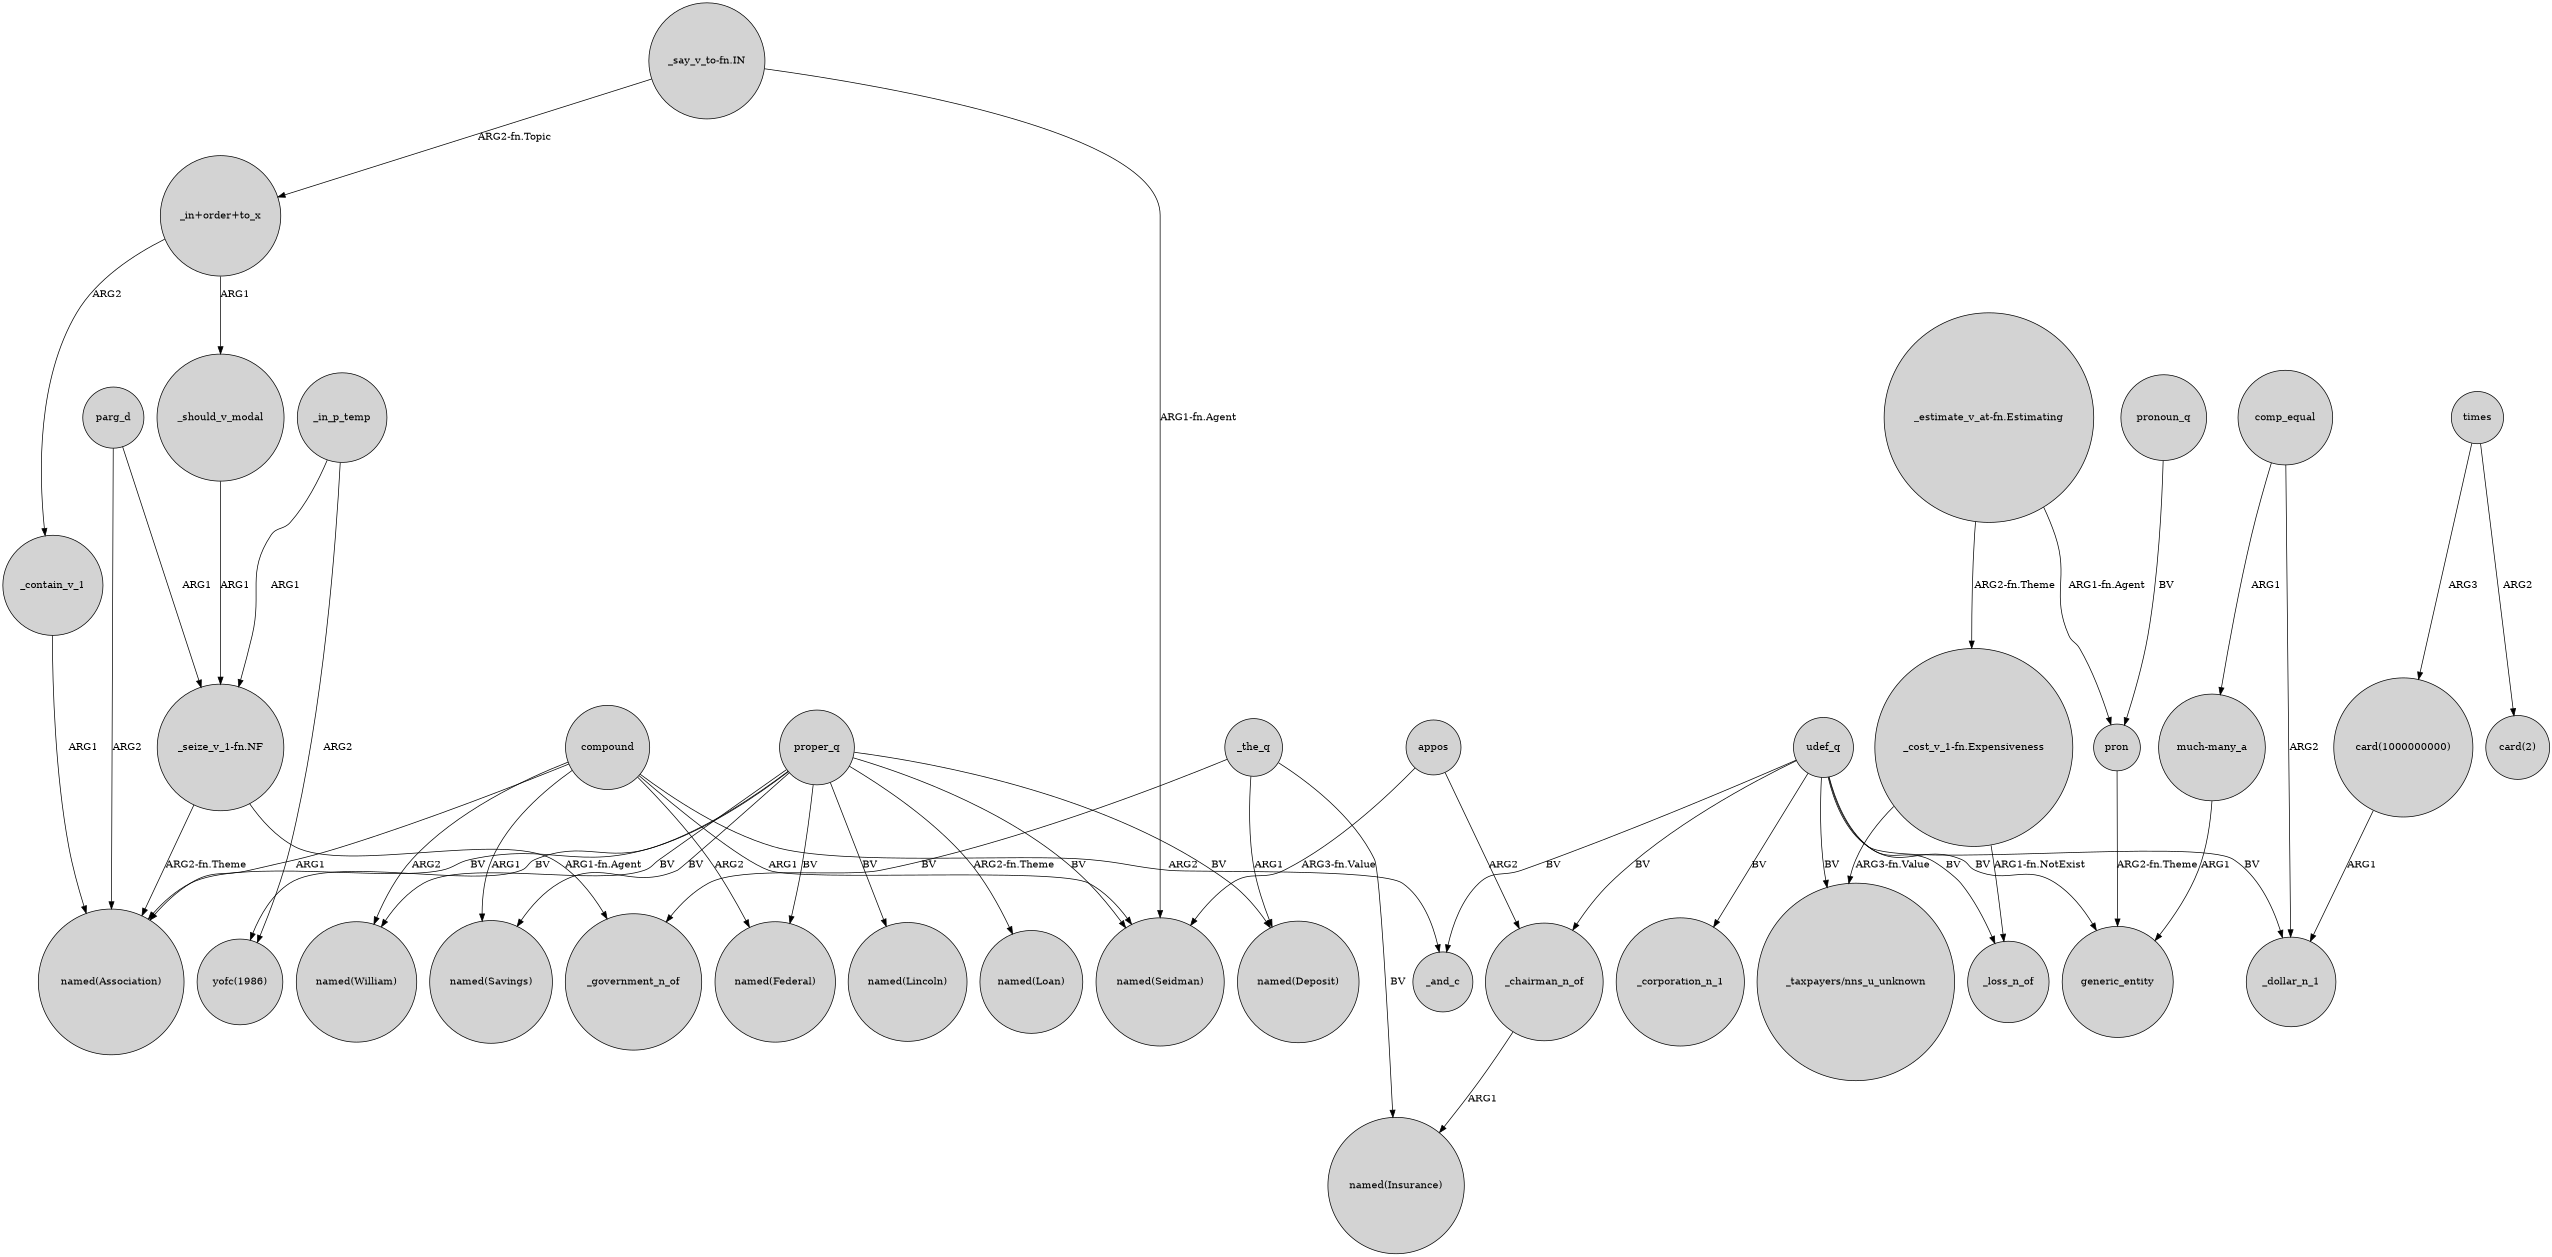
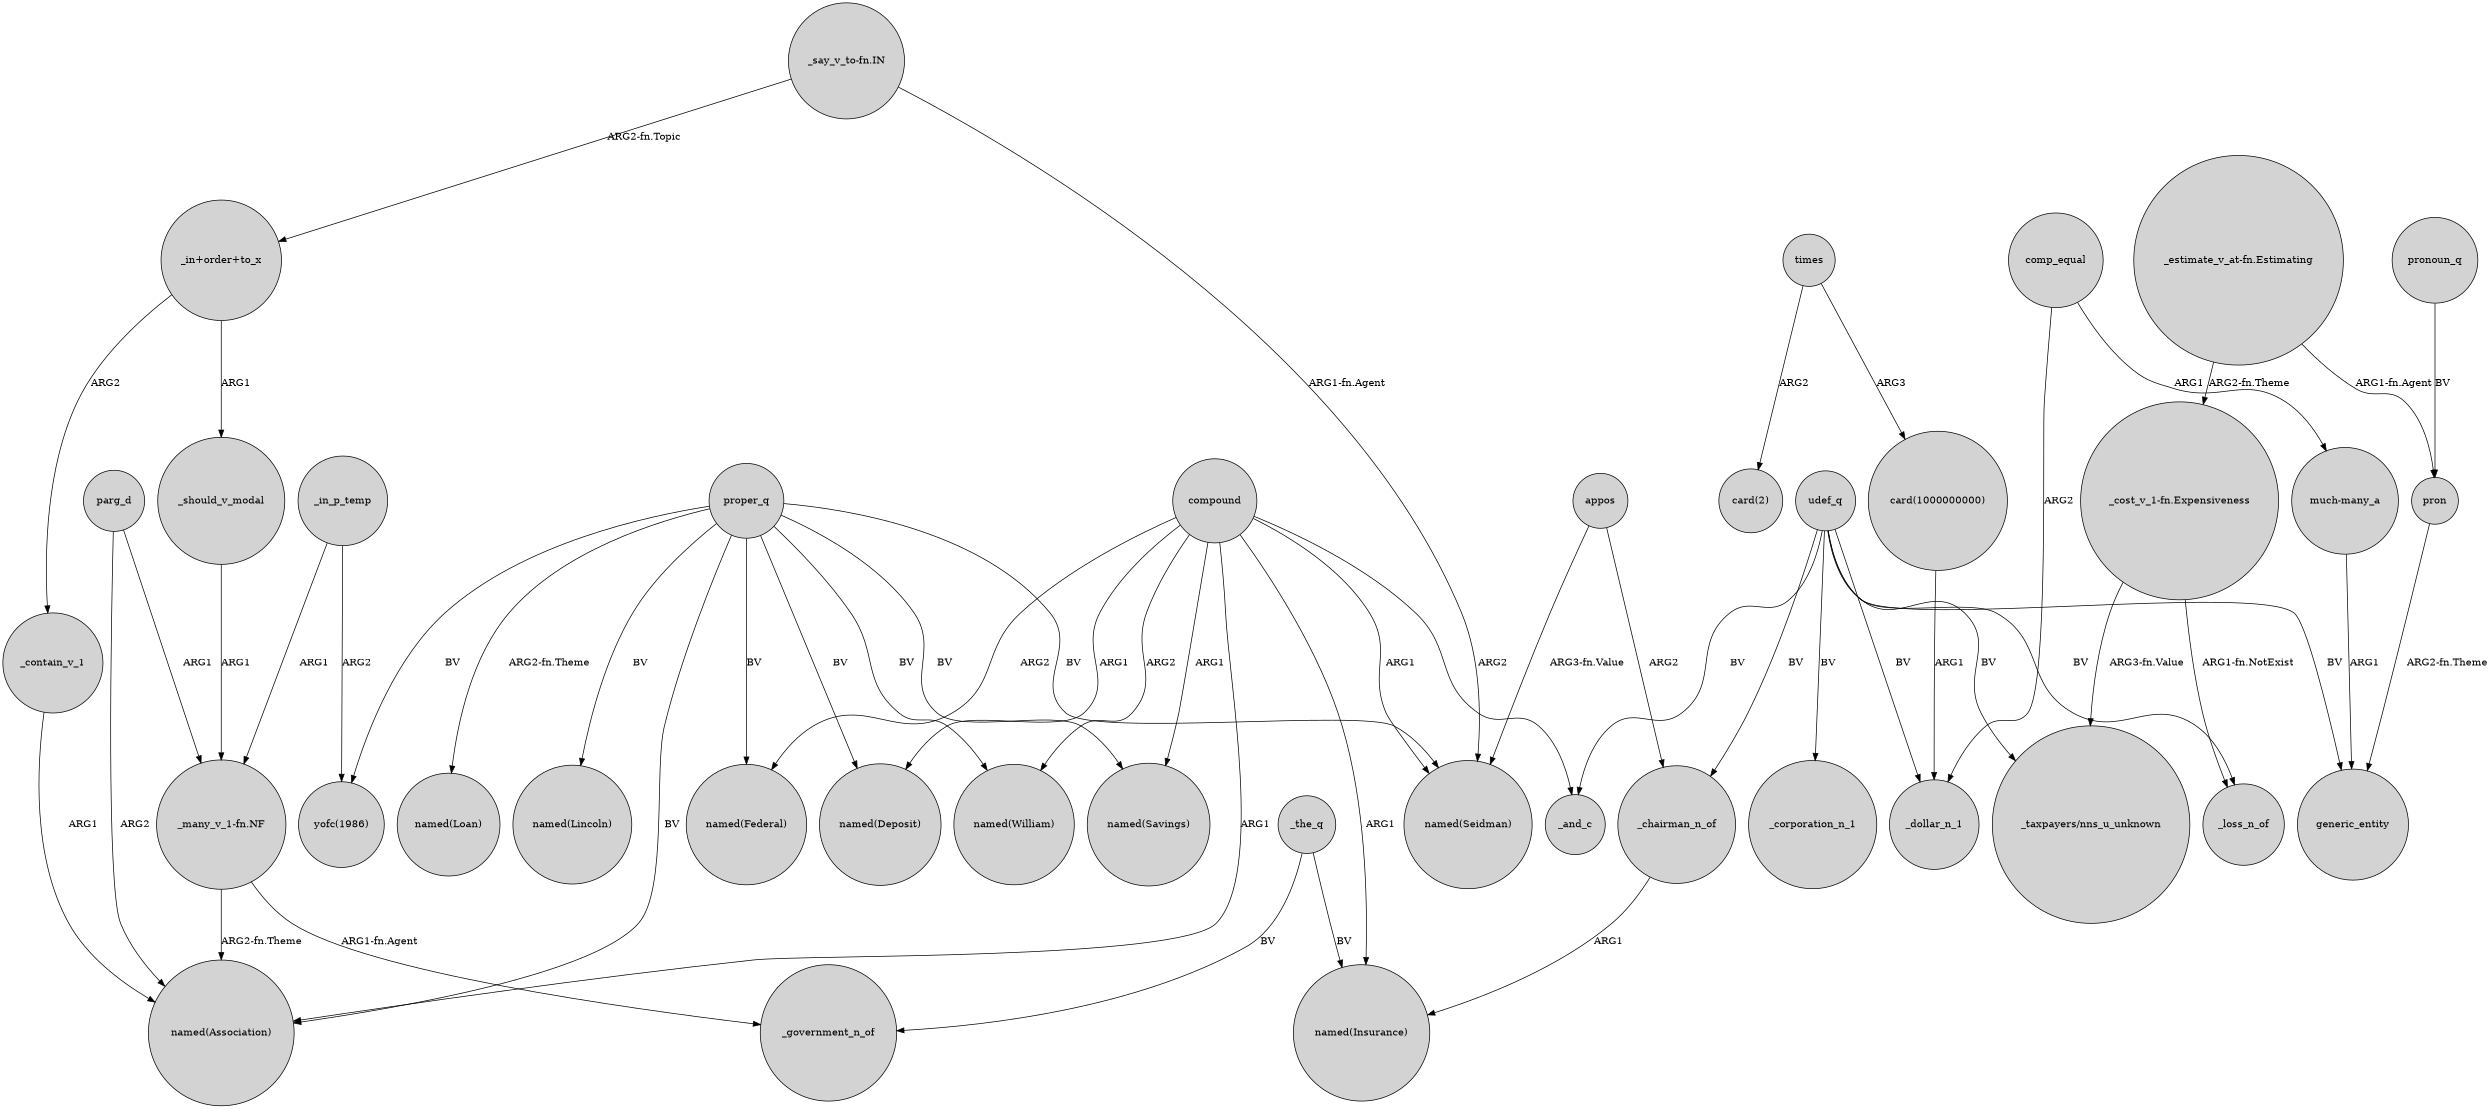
edge "compound" -> "named(Insurance)": added, label "ARG1"
node "_seize_v_1-fn.NF": label "_seize_v_1-fn.NF" -> "_many_v_1-fn.NF"
edge "_the_q" -> "named(Deposit)": now "compound" -> "named(Deposit)"
